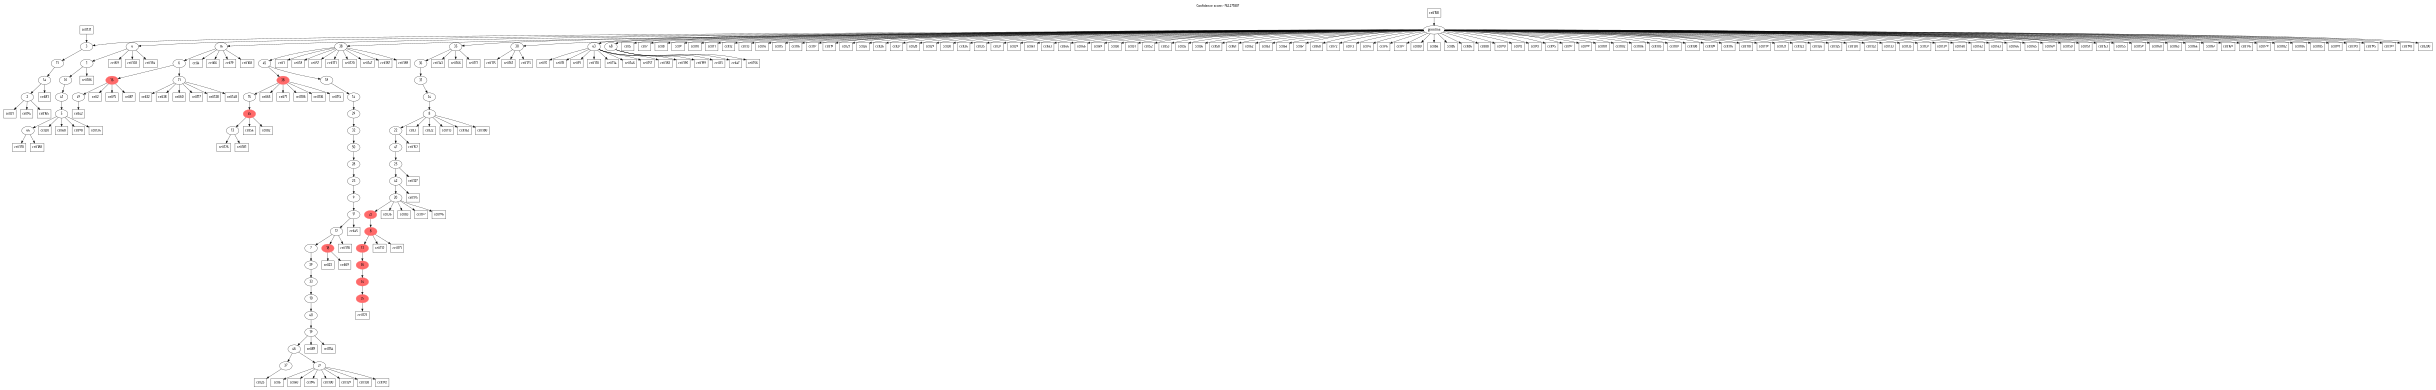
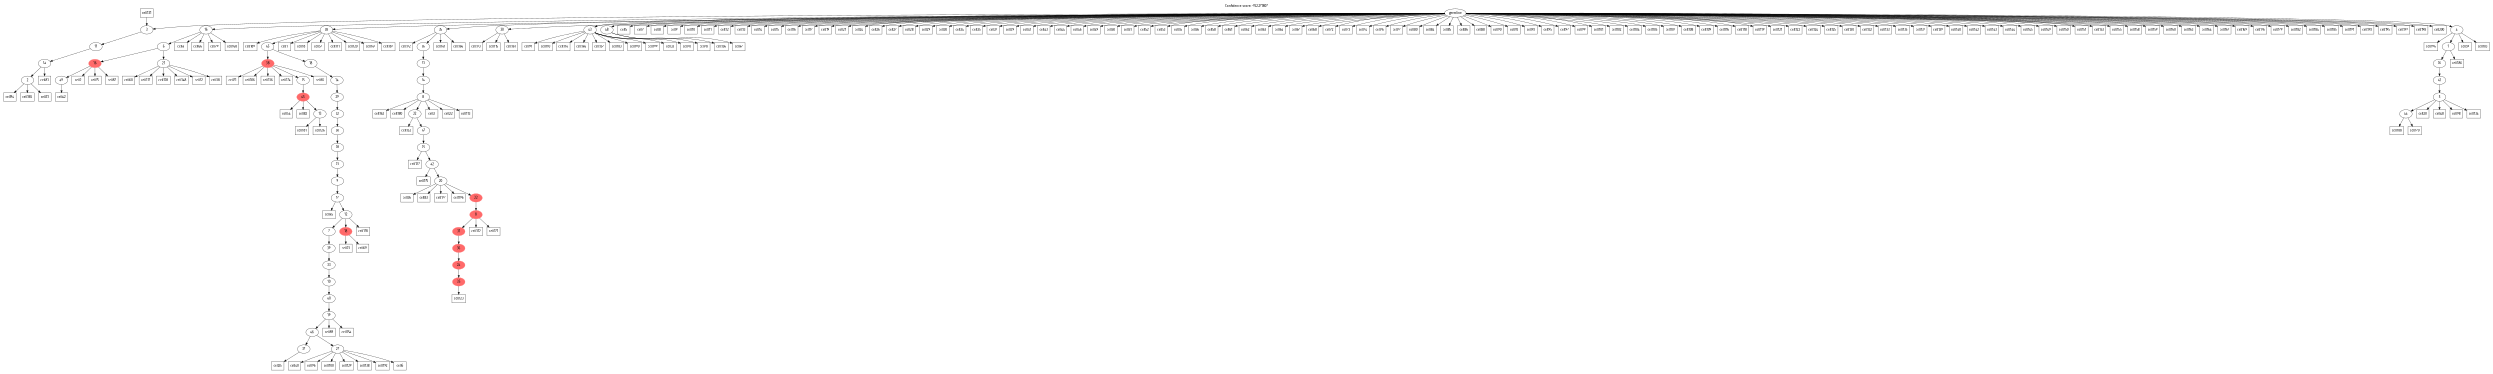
edge "cell158" -> "germline": reversed
edge "48" -> "cell33": now "43" -> "cell33"
